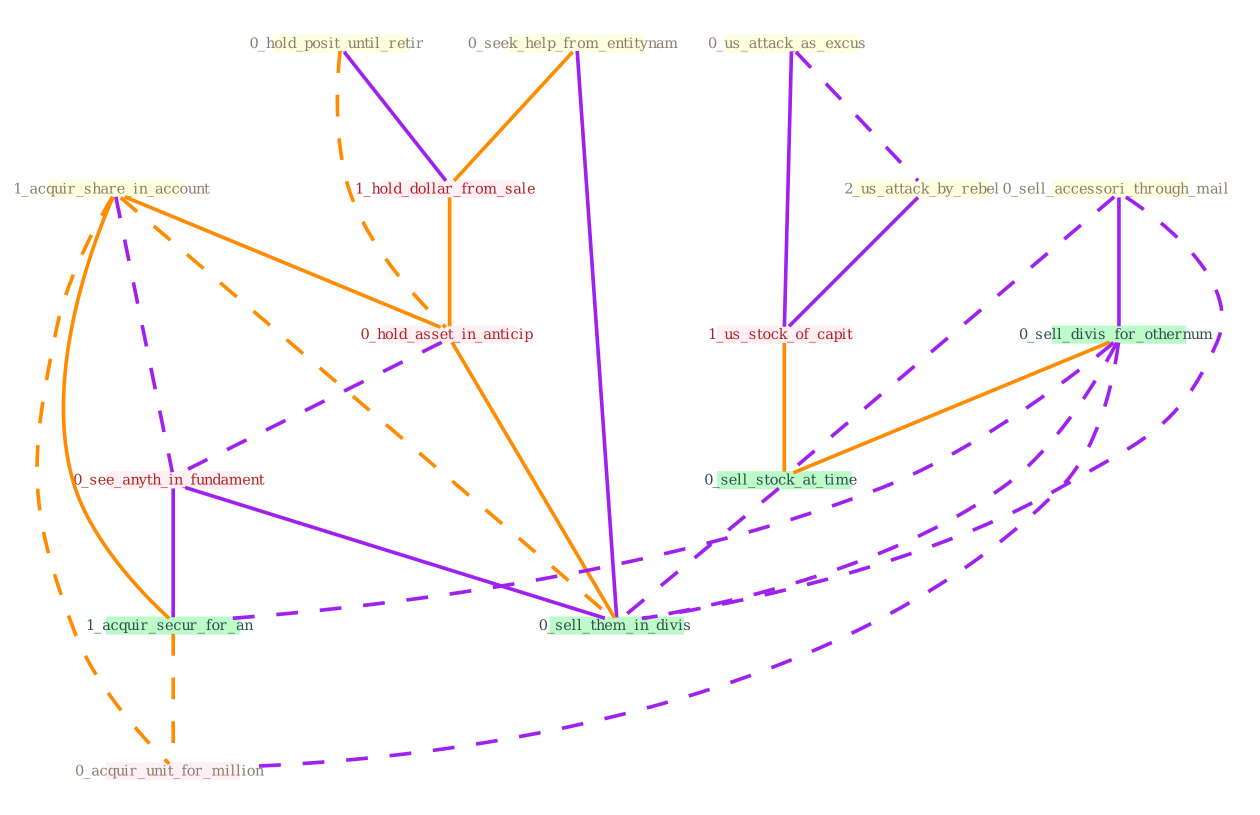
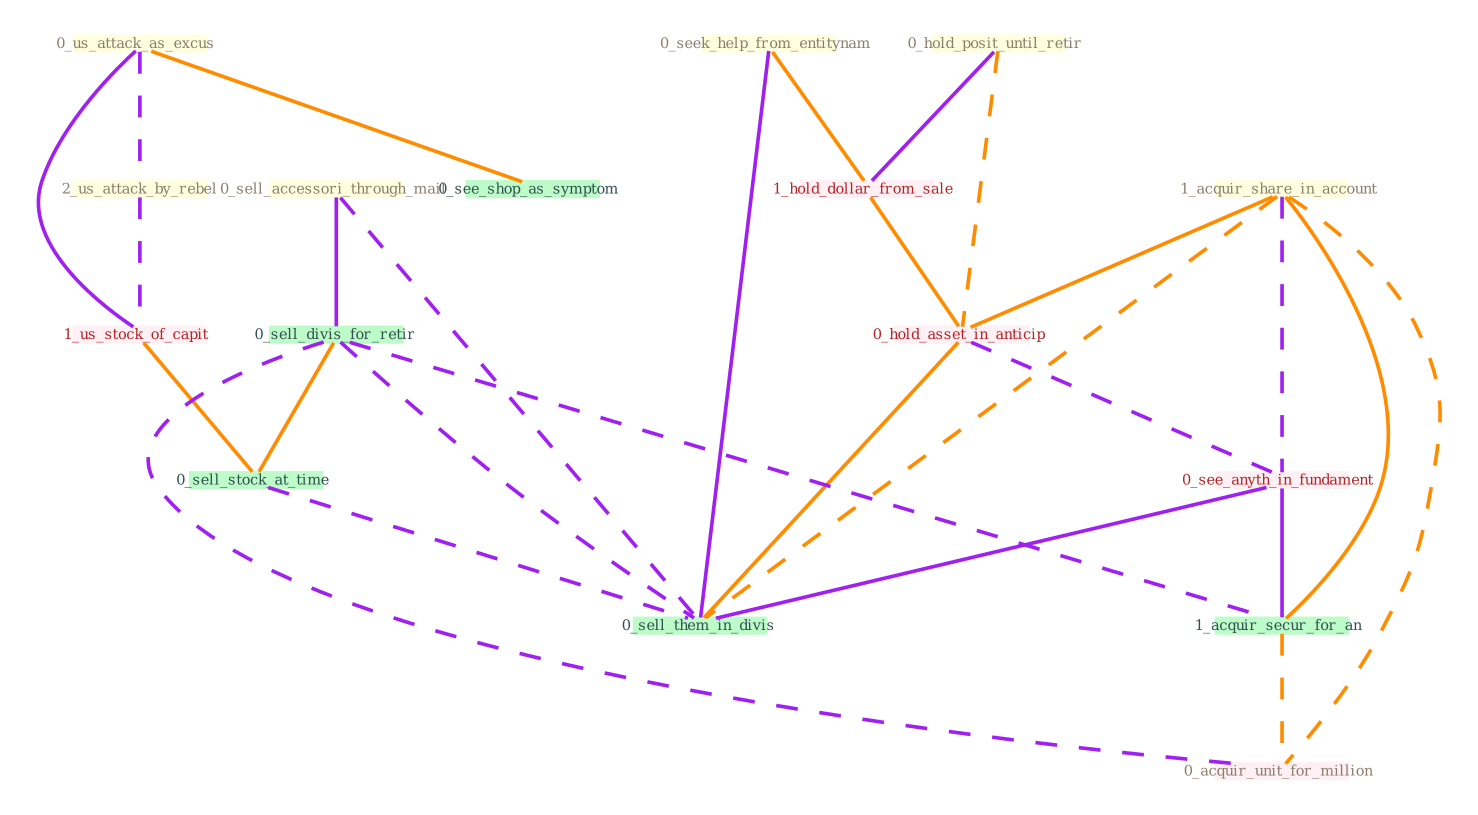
node "0_see_shop_as_symptom": added
edge "2_us_attack_by_rebel" -- "1_us_stock_of_capit": style solid -> dashed
edge "0_sell_accessori_through_mail" -- "0_sell_stock_at_time": removed
node "0_sell_divis_for_othernum": label "0_sell_divis_for_othernum" -> "0_sell_divis_for_retir"
